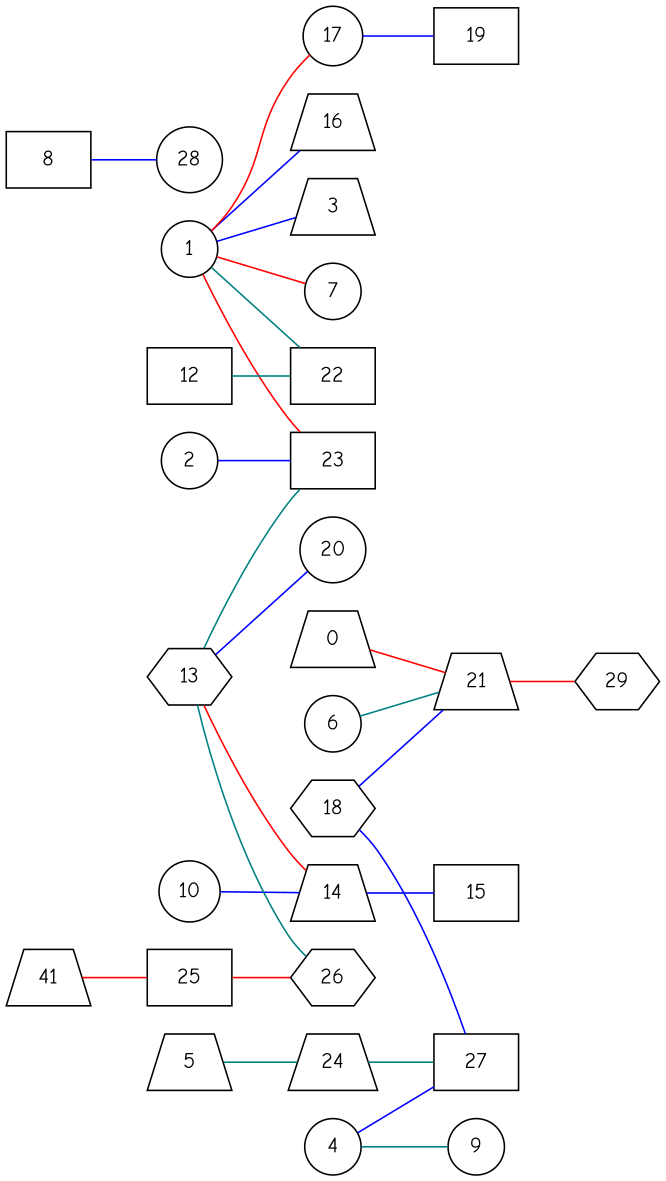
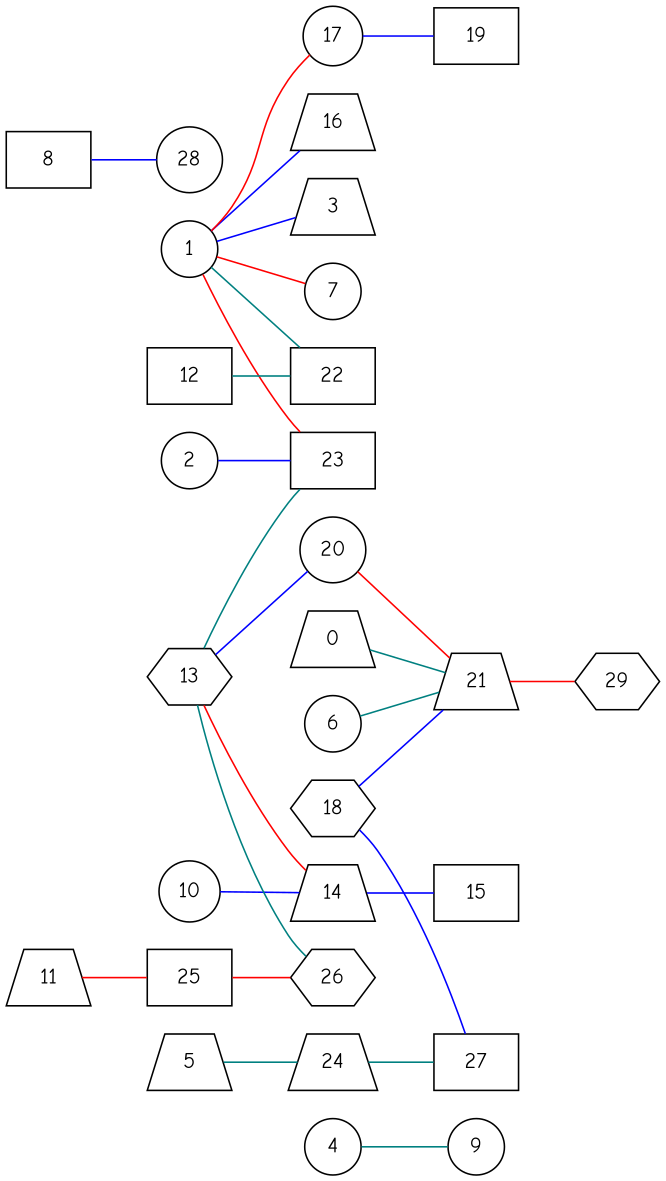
edge "20" -- "21": added
edge "0" -- "21": color red -> teal
node "41": label "41" -> "11"
edge "27" -- "4": removed
